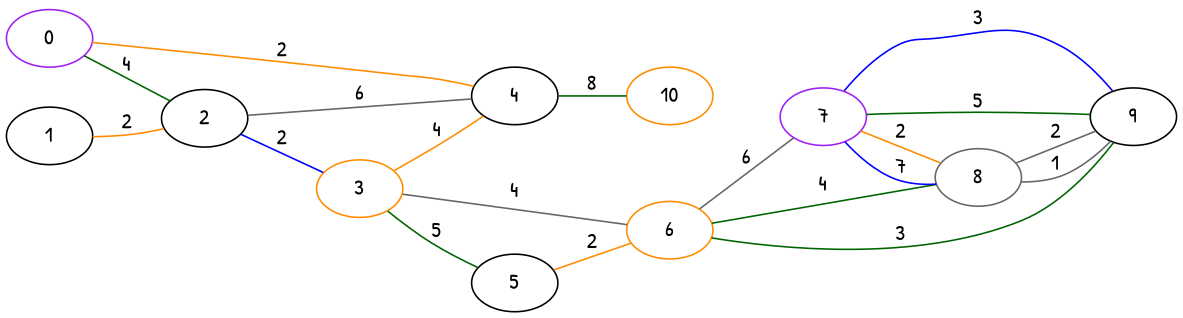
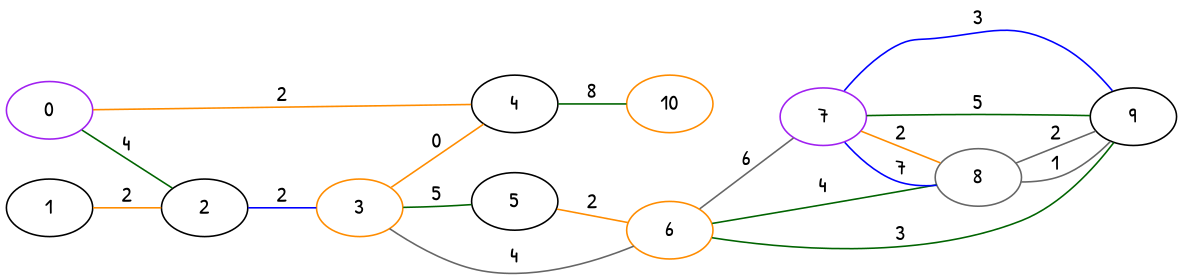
edge "4" -- "2": removed, label "6"
edge "4" -- "3": label "4" -> "0"
